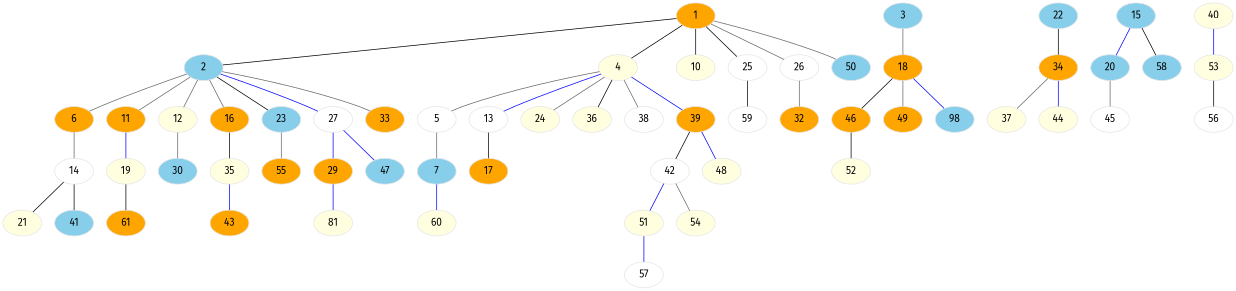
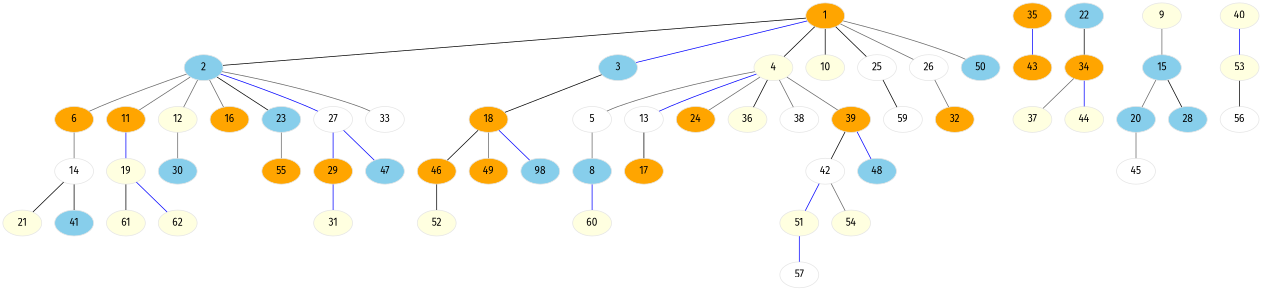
node "9": added
edge "1" -- "3": added
edge "3" -- "18": color gray40 -> black
edge "15" -- "20": color blue -> gray40
node "58": label "58" -> "28"
edge "4" -- "39": color blue -> gray40
node "33": fillcolor orange -> white
node "24": fillcolor lightyellow -> orange
edge "16" -- "35": removed
node "35": fillcolor lightyellow -> orange
node "7": label "7" -> "8"
node "48": fillcolor lightyellow -> skyblue
node "61": fillcolor orange -> lightyellow
node "62": added
node "81": label "81" -> "31"
